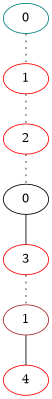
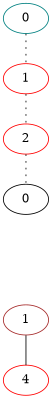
node "3": removed
